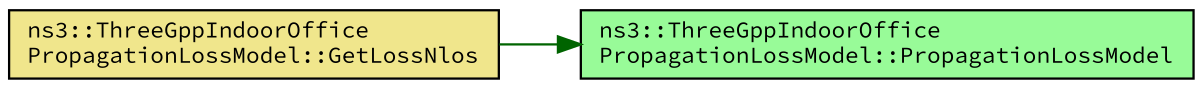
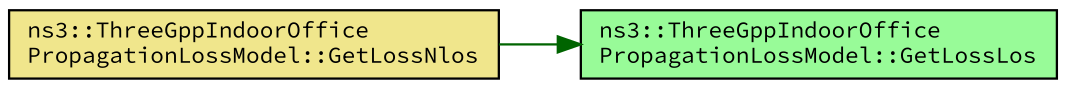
node "ns3::ThreeGppIndoorOffice PropagationLossModel::PropagationLossModel": label "ns3::ThreeGppIndoorOffice PropagationLossModel::PropagationLossModel" -> "ns3::ThreeGppIndoorOffice PropagationLossModel::GetLossLos"
